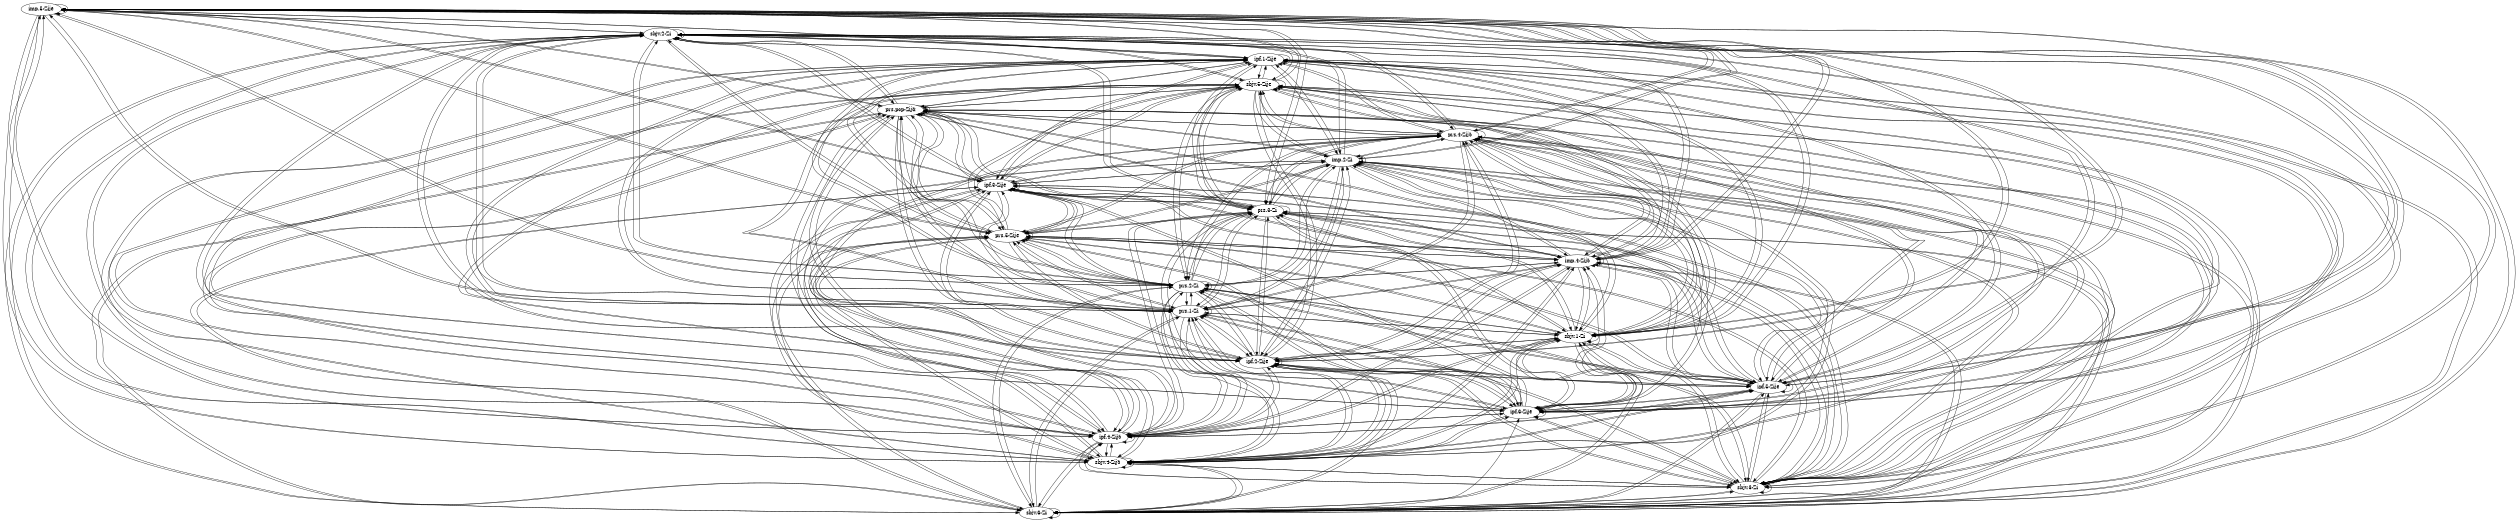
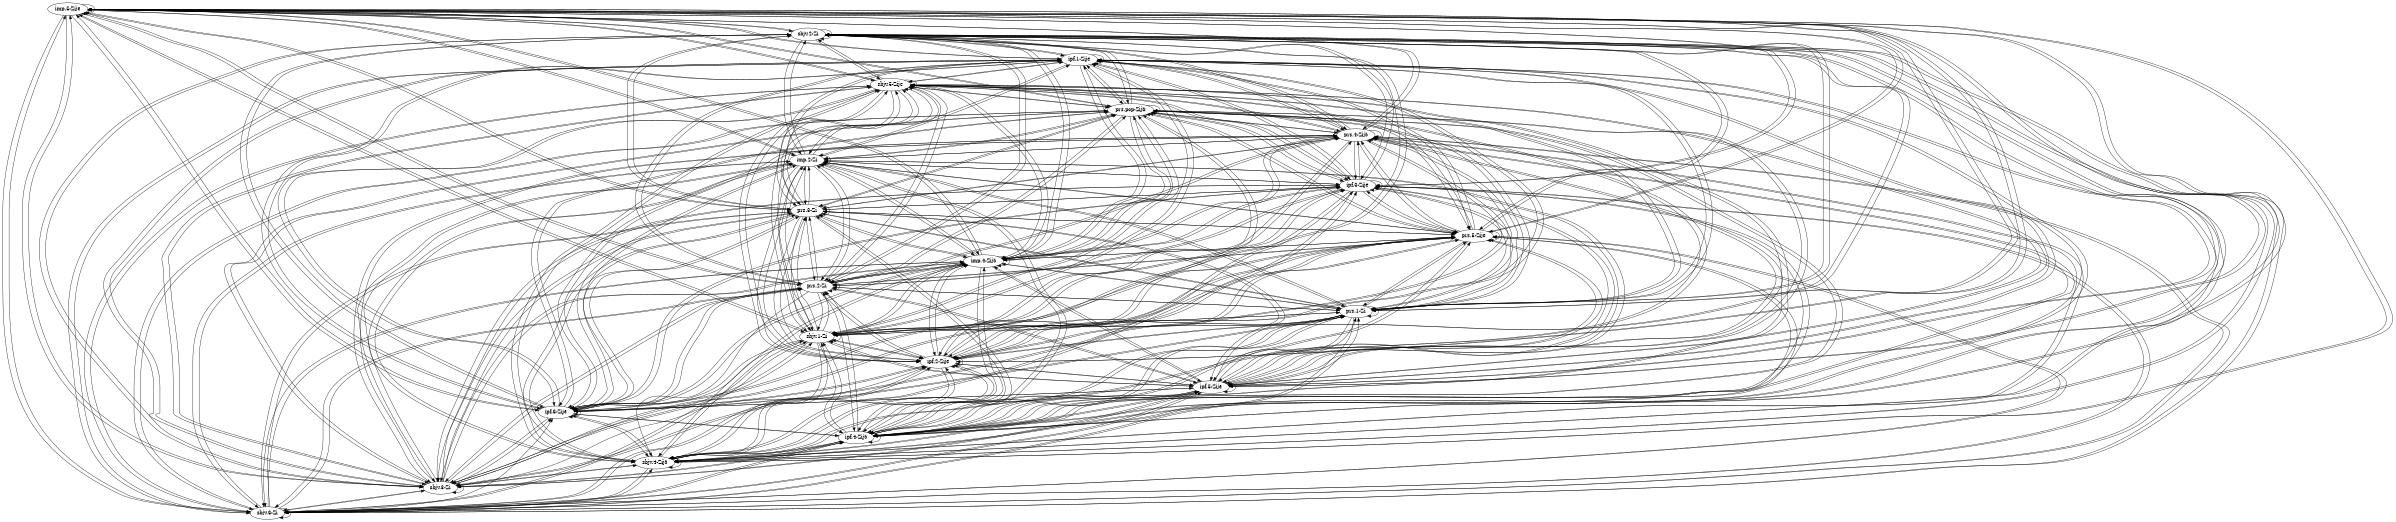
edge "ipf.2-Zije" -> "sbjv.3-Zi": removed
